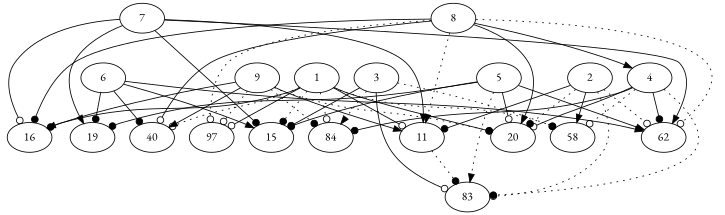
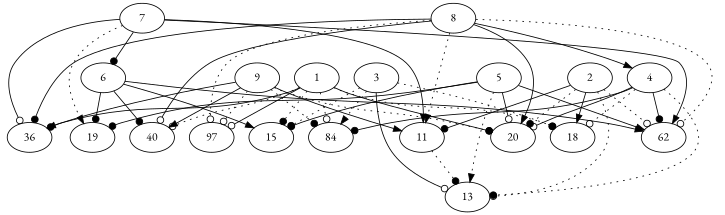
edge "7" -> "19": style solid -> dotted
edge "7" -> "15": now "7" -> "6"
edge "1" -> "11": removed
edge "3" -> "15": style solid -> dotted
node "16": label "16" -> "36"
node "58": label "58" -> "18"
node "83": label "83" -> "13"
